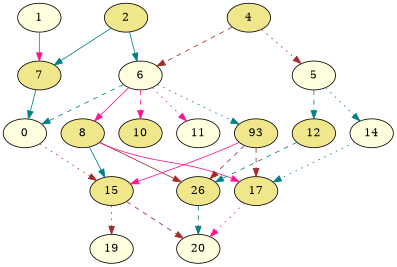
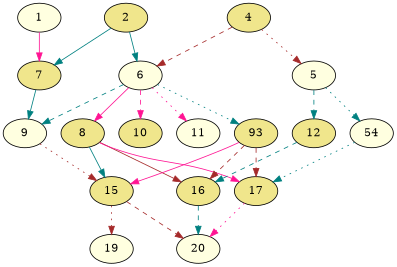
node "0": label "0" -> "9"
node "14": label "14" -> "54"
node "26": label "26" -> "16"
